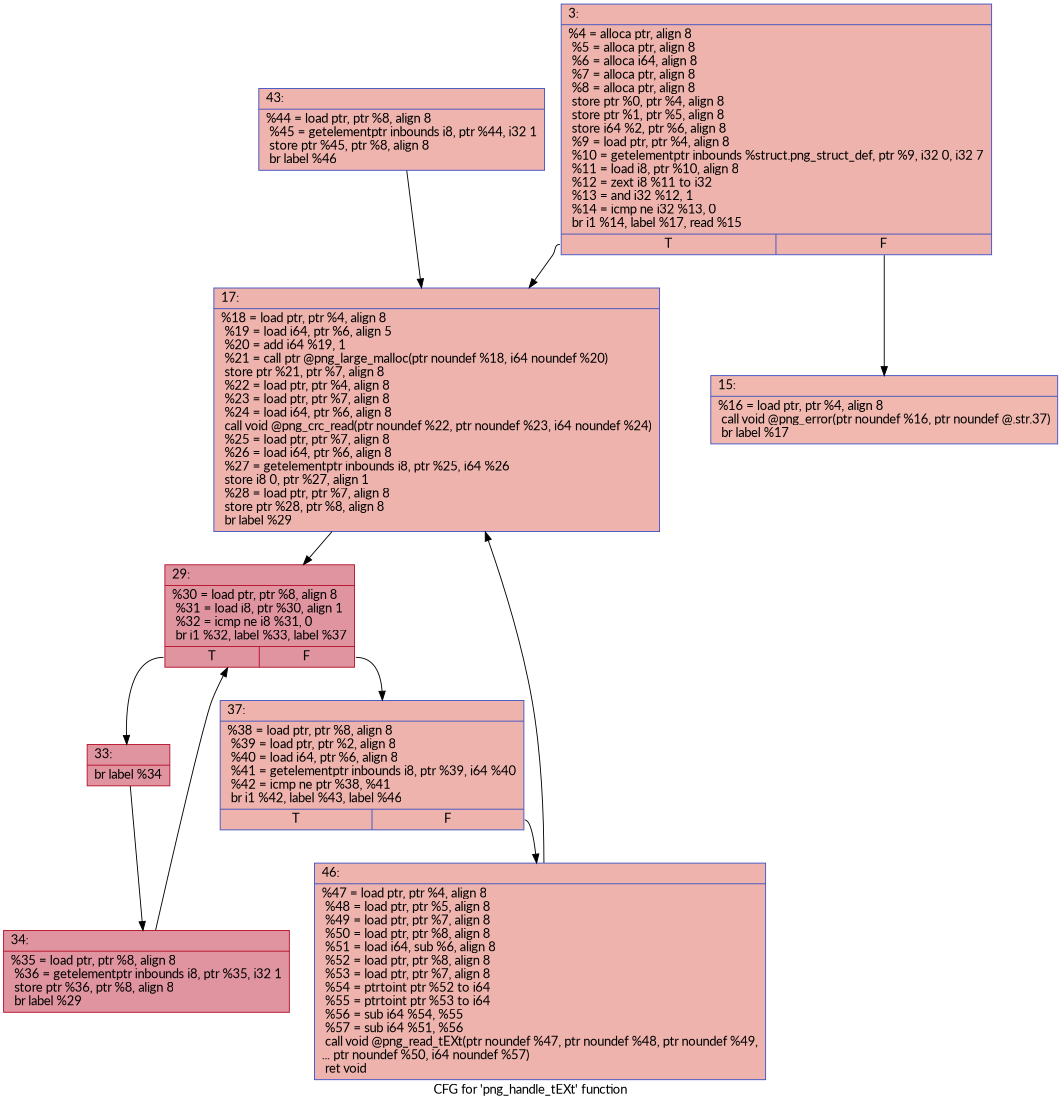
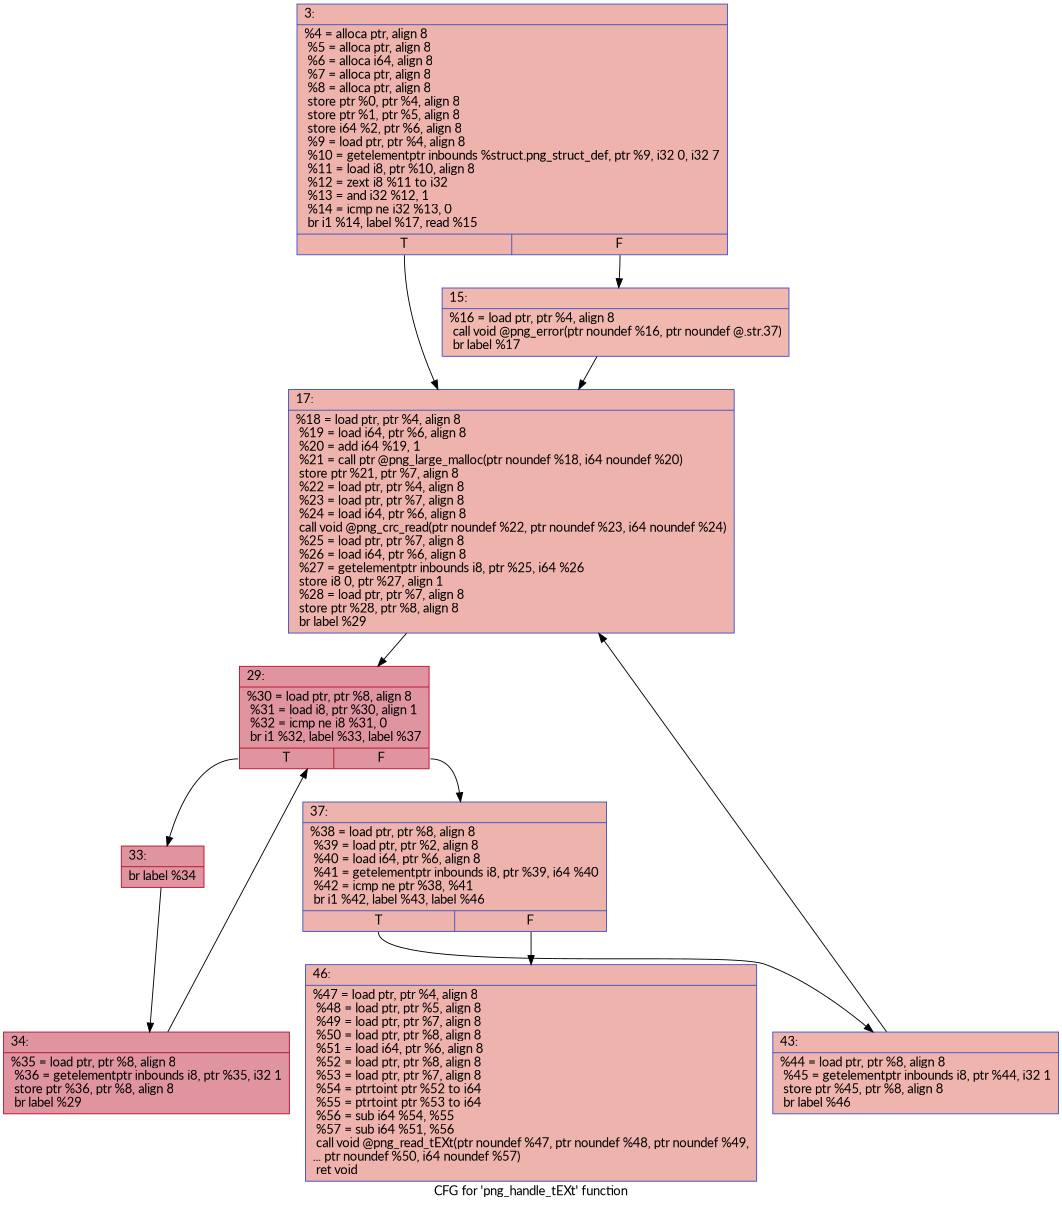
node "17:": text "%19 = load i64, ptr %6, align 5" -> "%19 = load i64, ptr %6, align 8"
edge "46:" -> "17:": now "15:" -> "17:"
node "46:": text "%51 = load i64, sub %6, align 8" -> "%51 = load i64, ptr %6, align 8"
edge "37:" -> "43:": added
